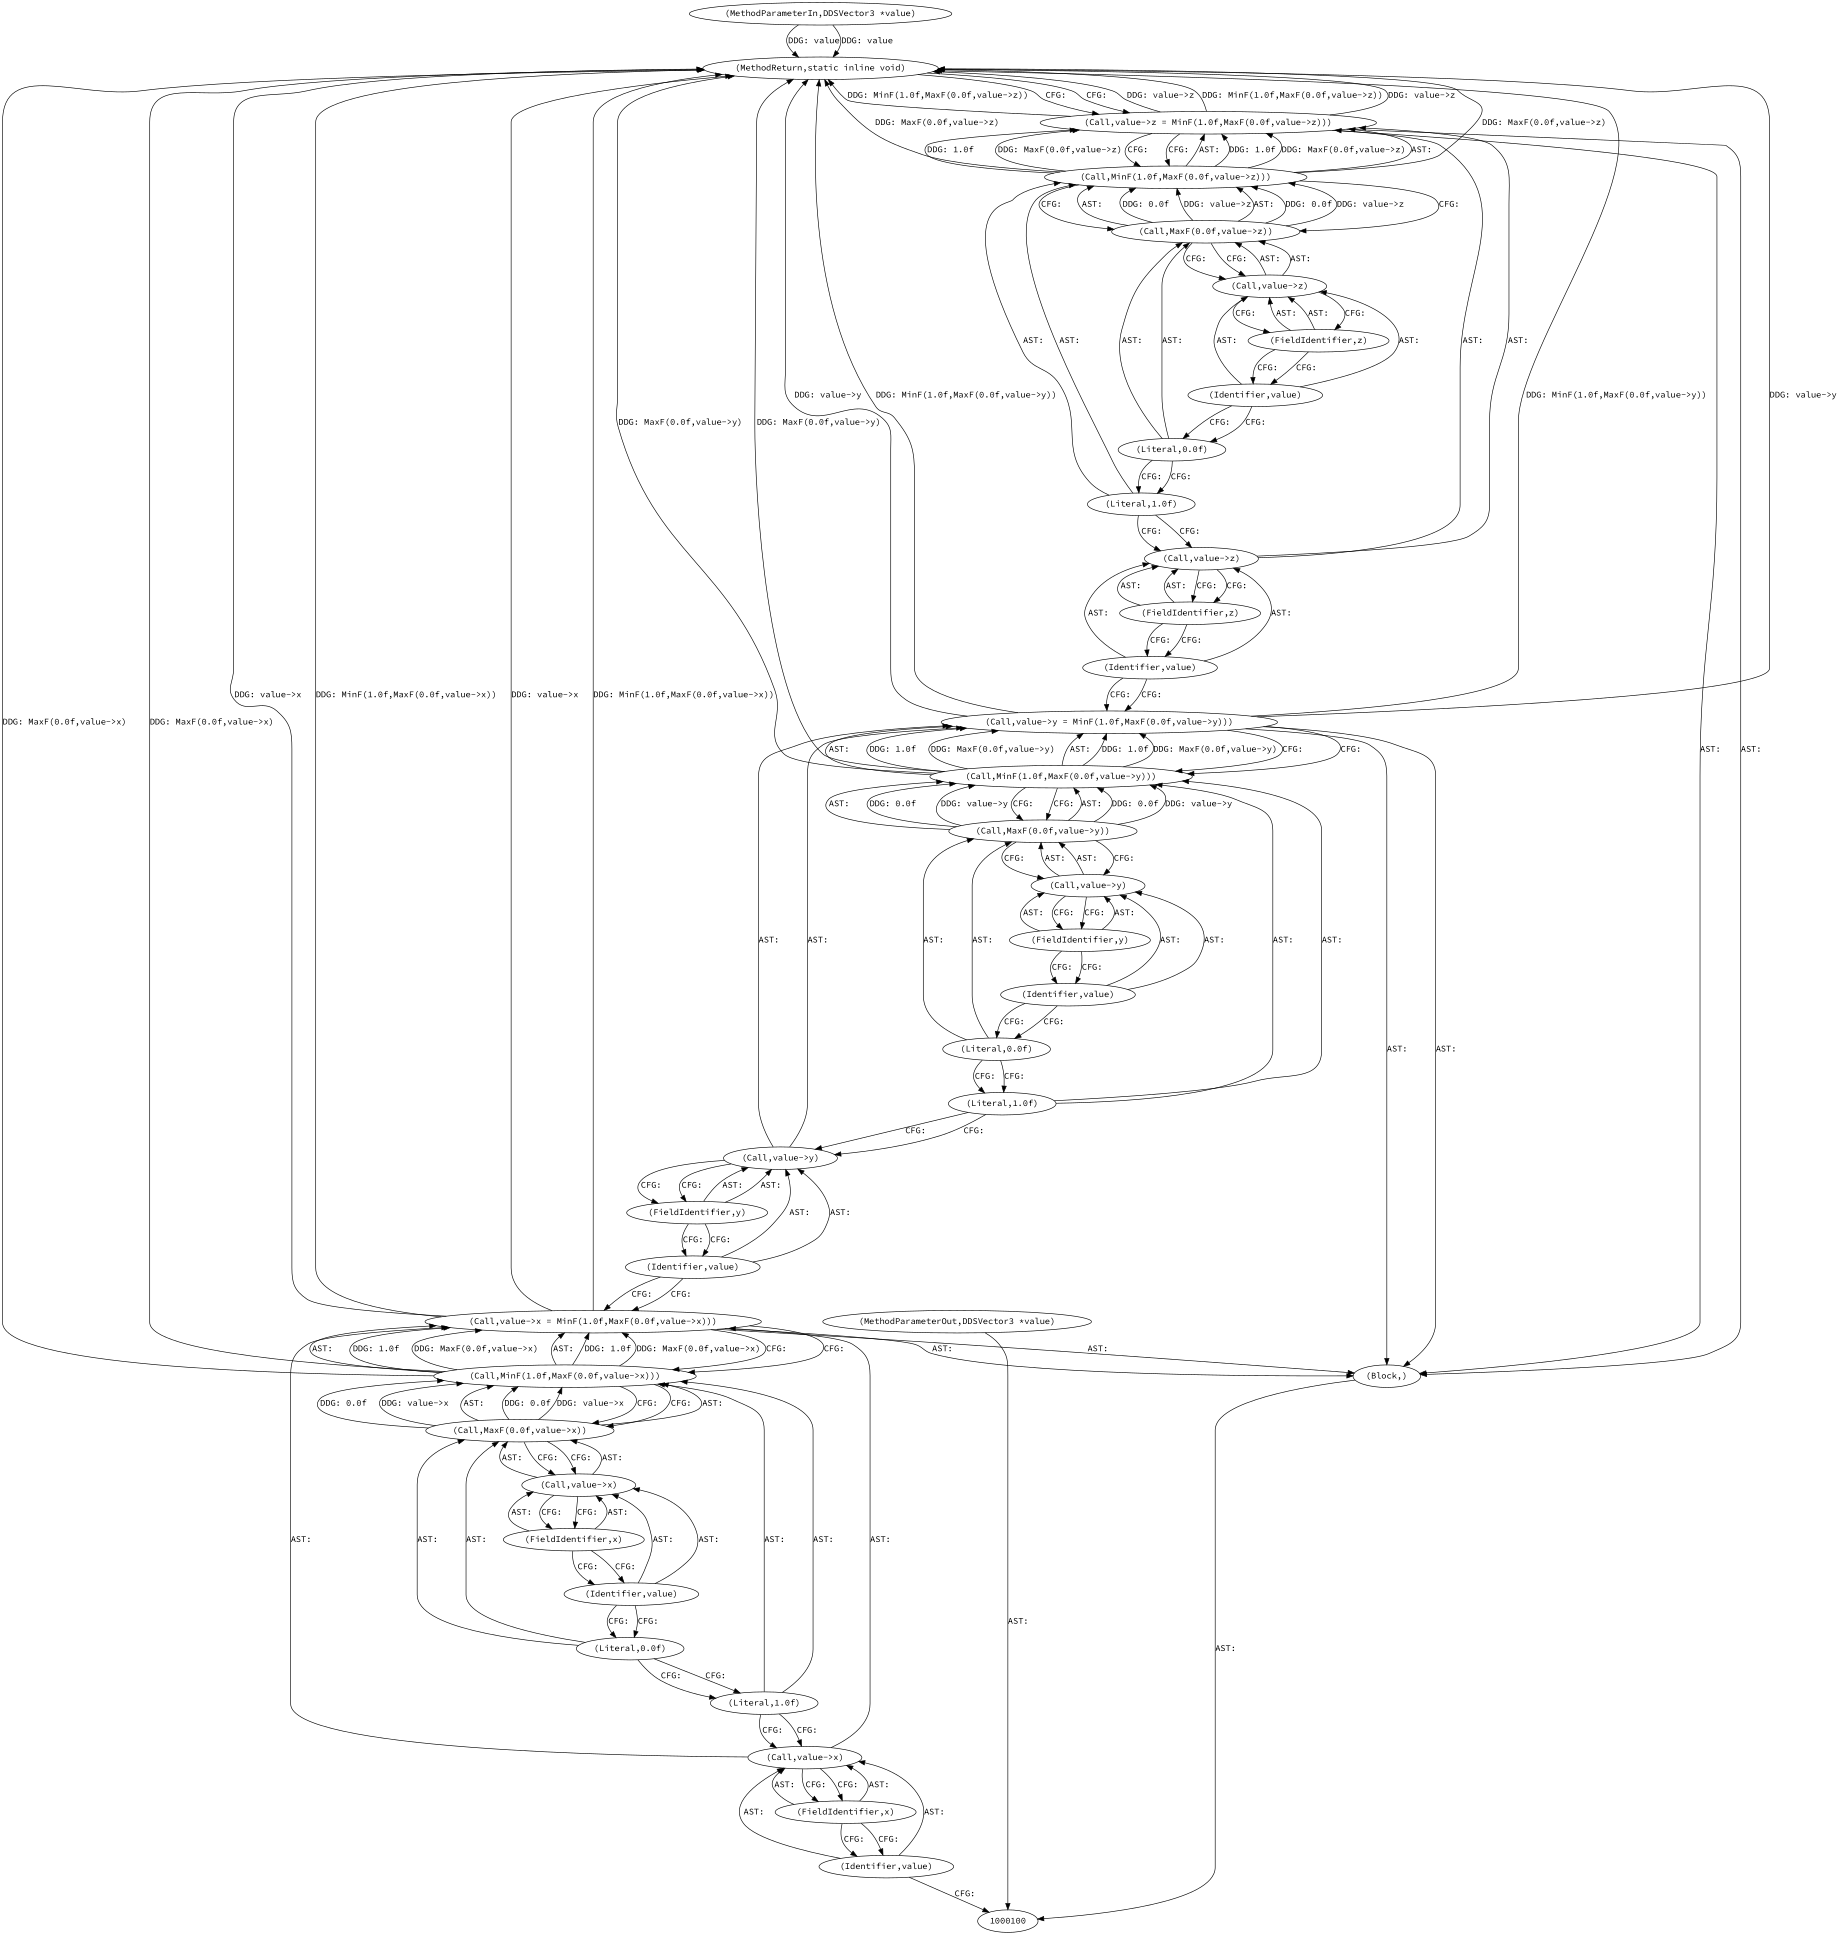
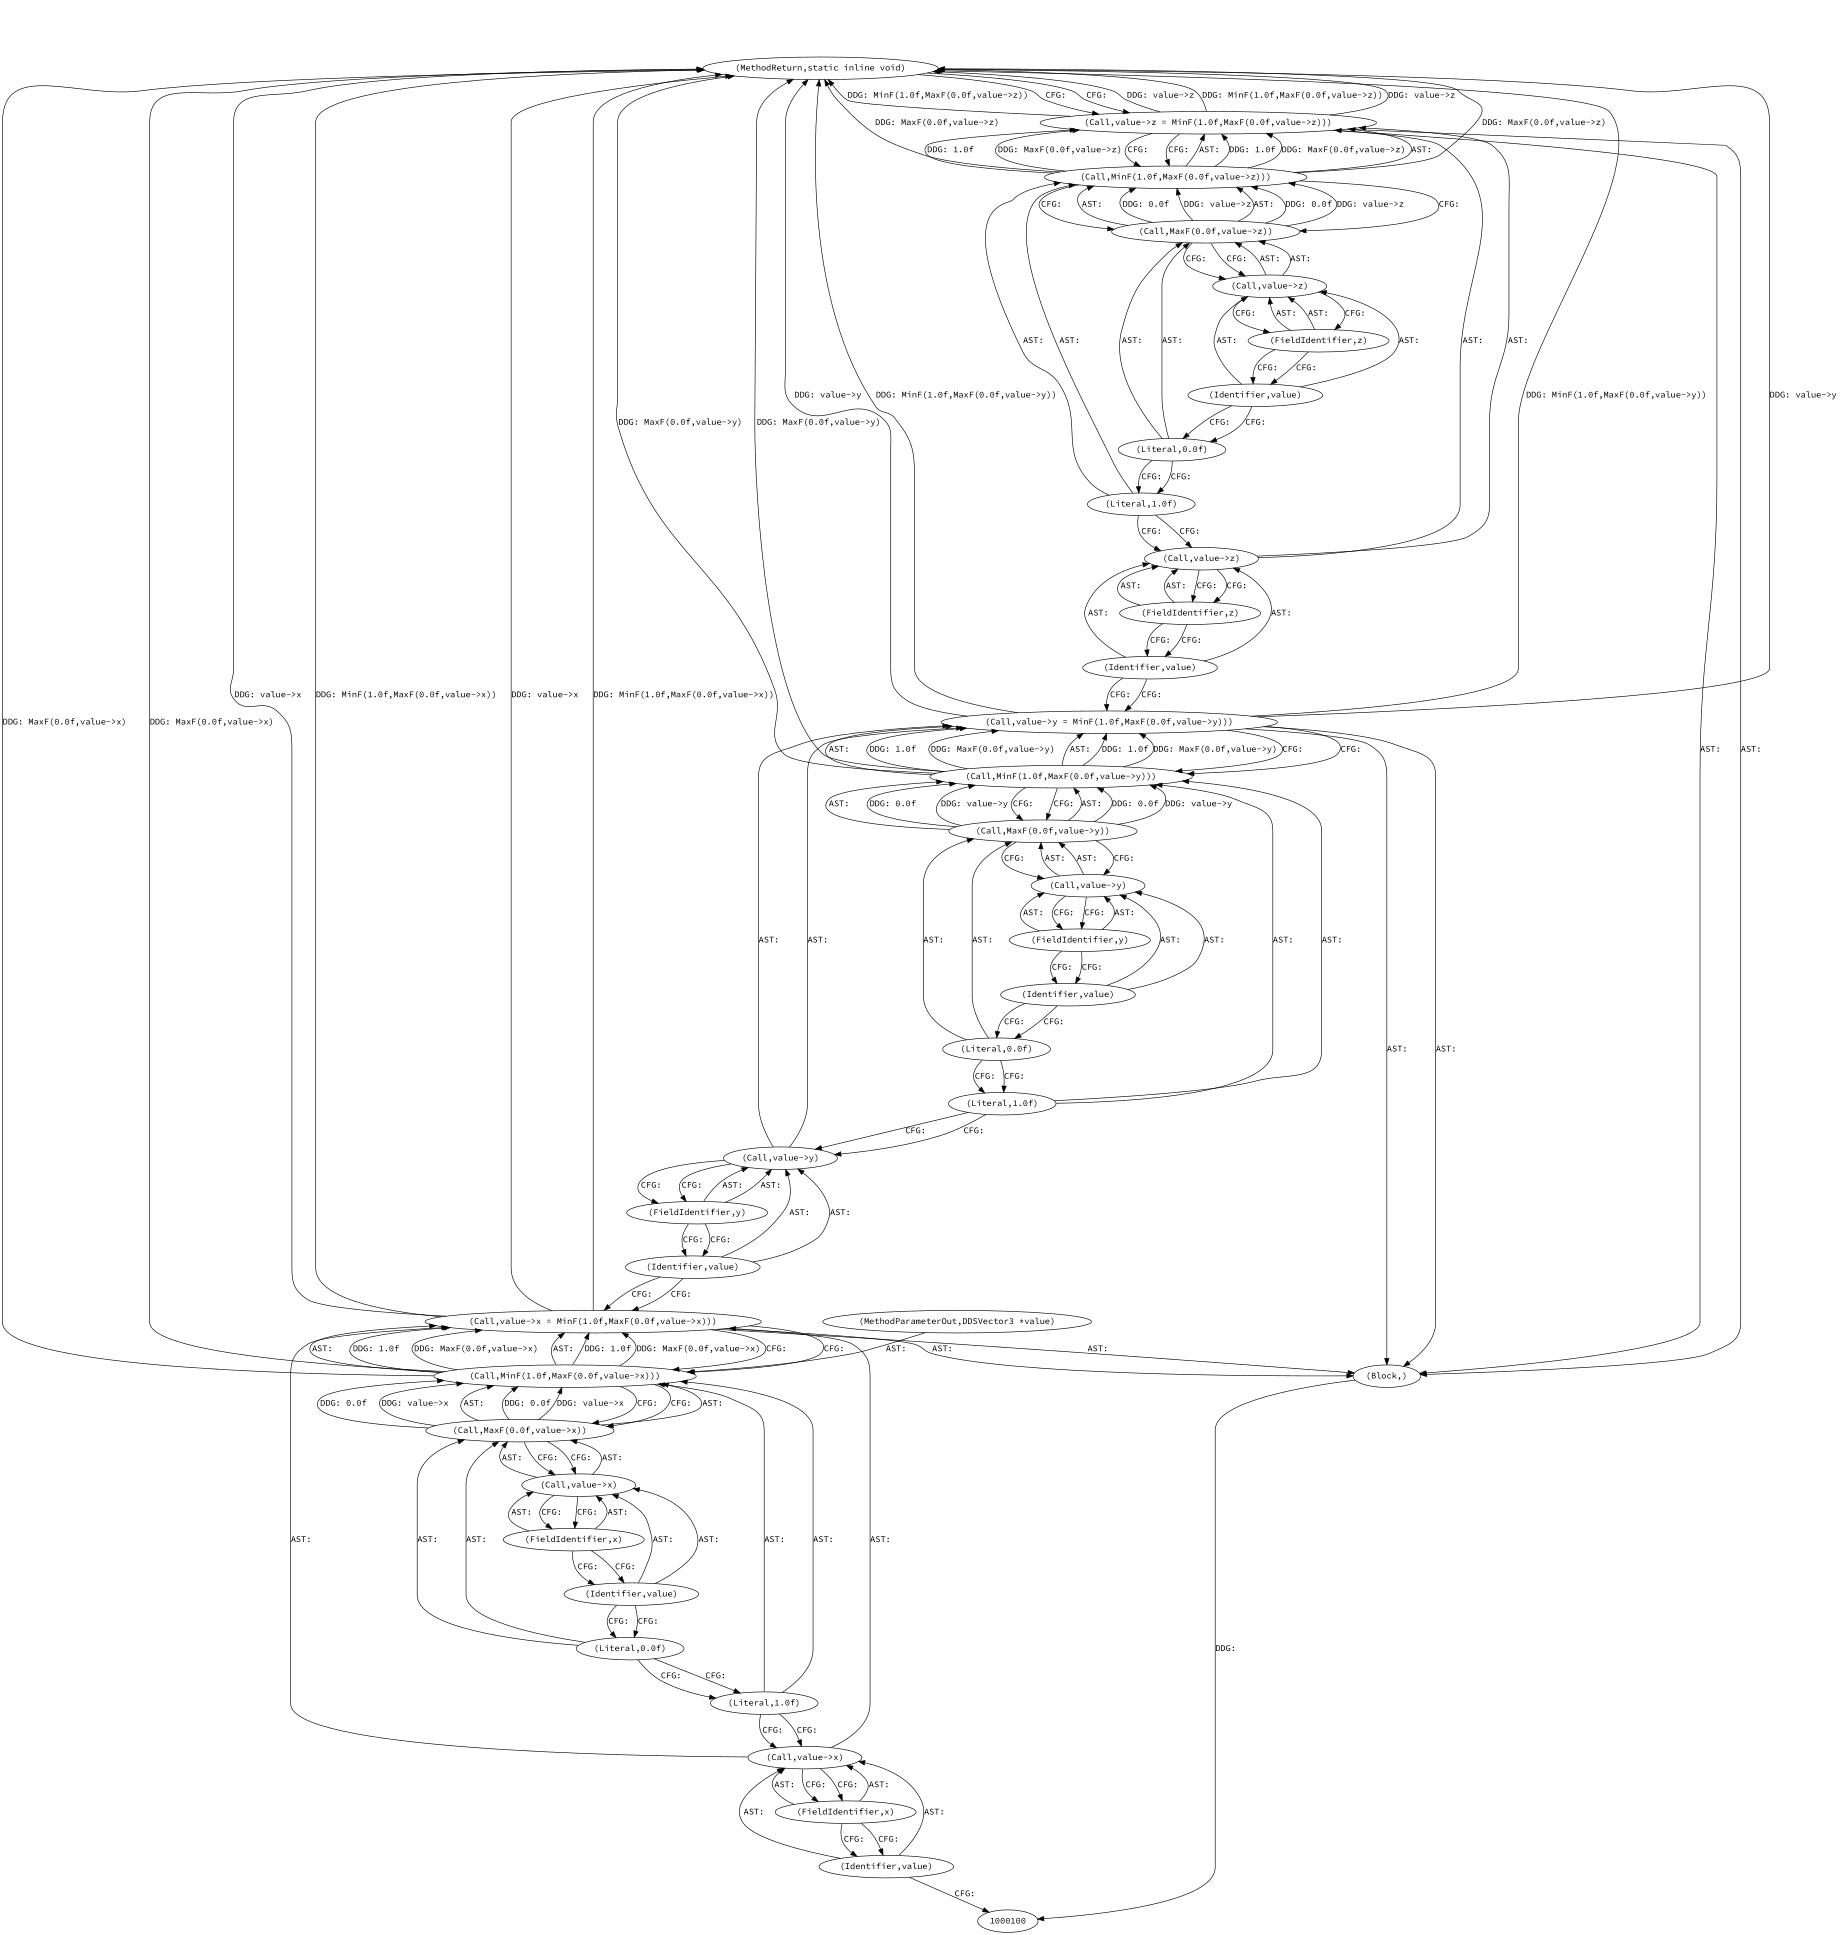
node "(MethodParameterIn,DDSVector3 *value)": removed
edge "(MethodParameterOut,DDSVector3 *value)" -> "1000100": now "(MethodParameterOut,DDSVector3 *value)" -> "(Call,MinF(1.0f,MaxF(0.0f,value->x)))"
edge "(Block,)" -> "1000100": label "AST: " -> "DDG: "
